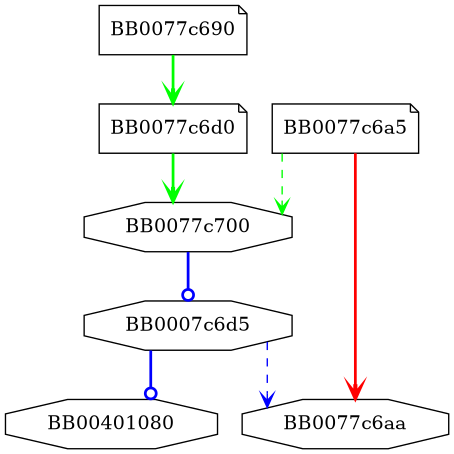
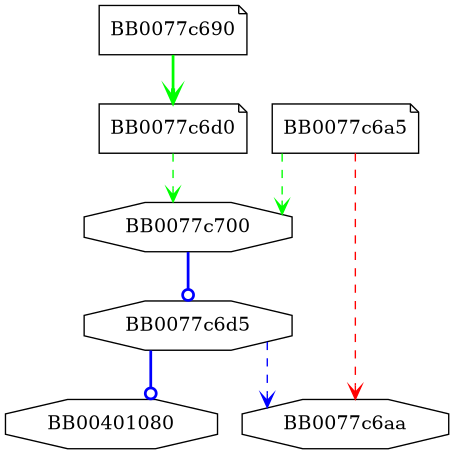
edge "BB0077c6d0" -> "BB0077c700": style bold -> dashed
edge "BB0077c6a5" -> "BB0077c6aa": style bold -> dashed
node "BB0007c6d5": label "BB0007c6d5" -> "BB0077c6d5"
